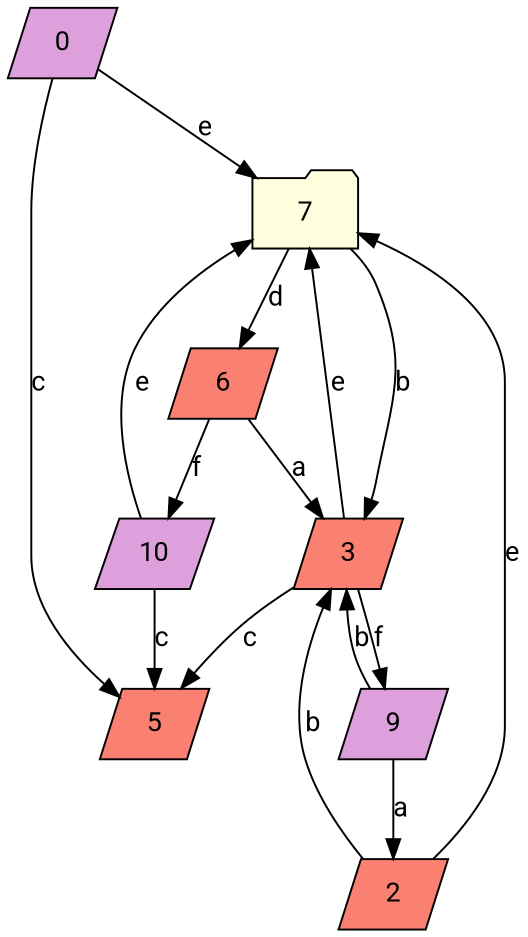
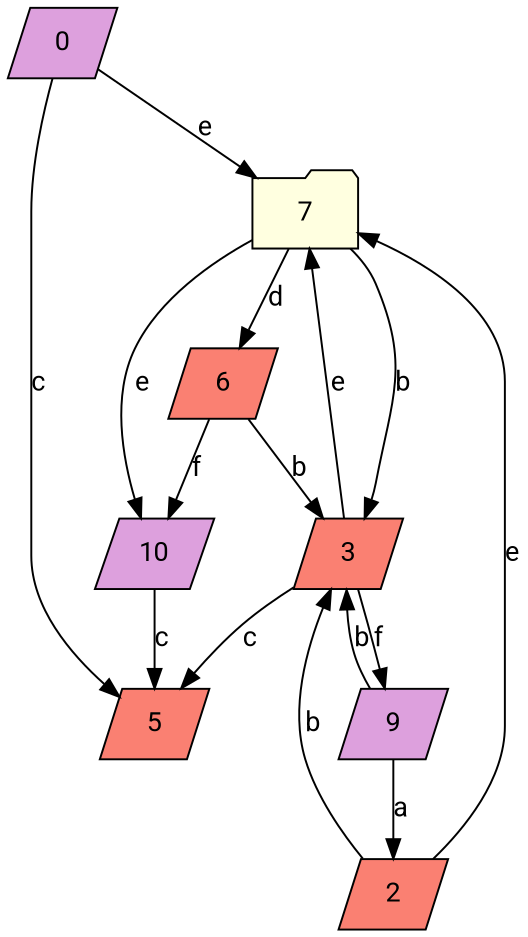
edge "10" -> "7": reversed
edge "6" -> "3": label "a" -> "b"
